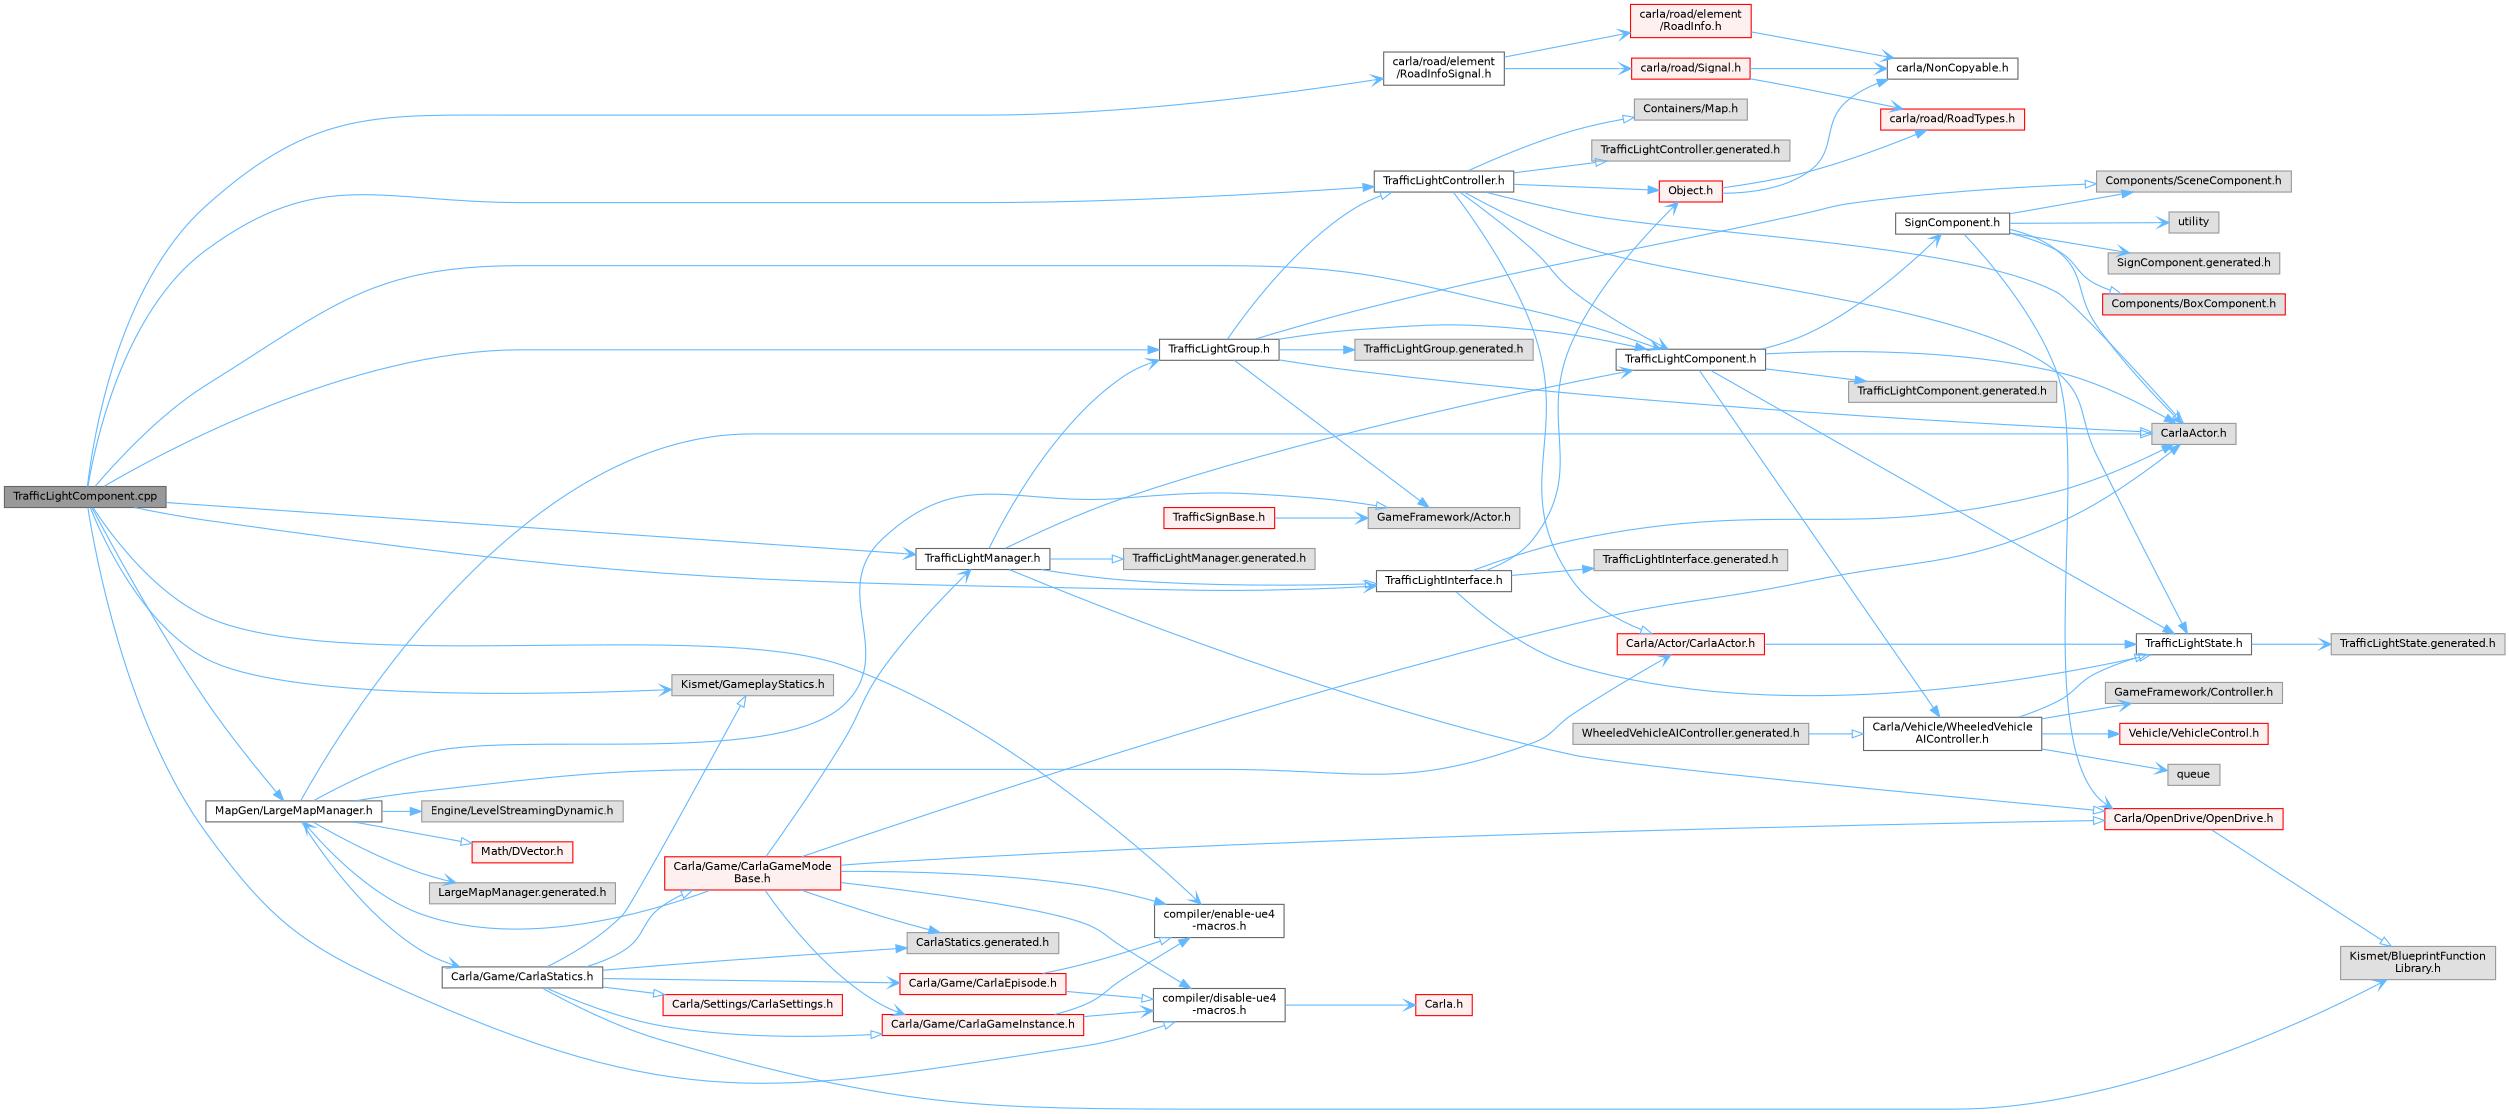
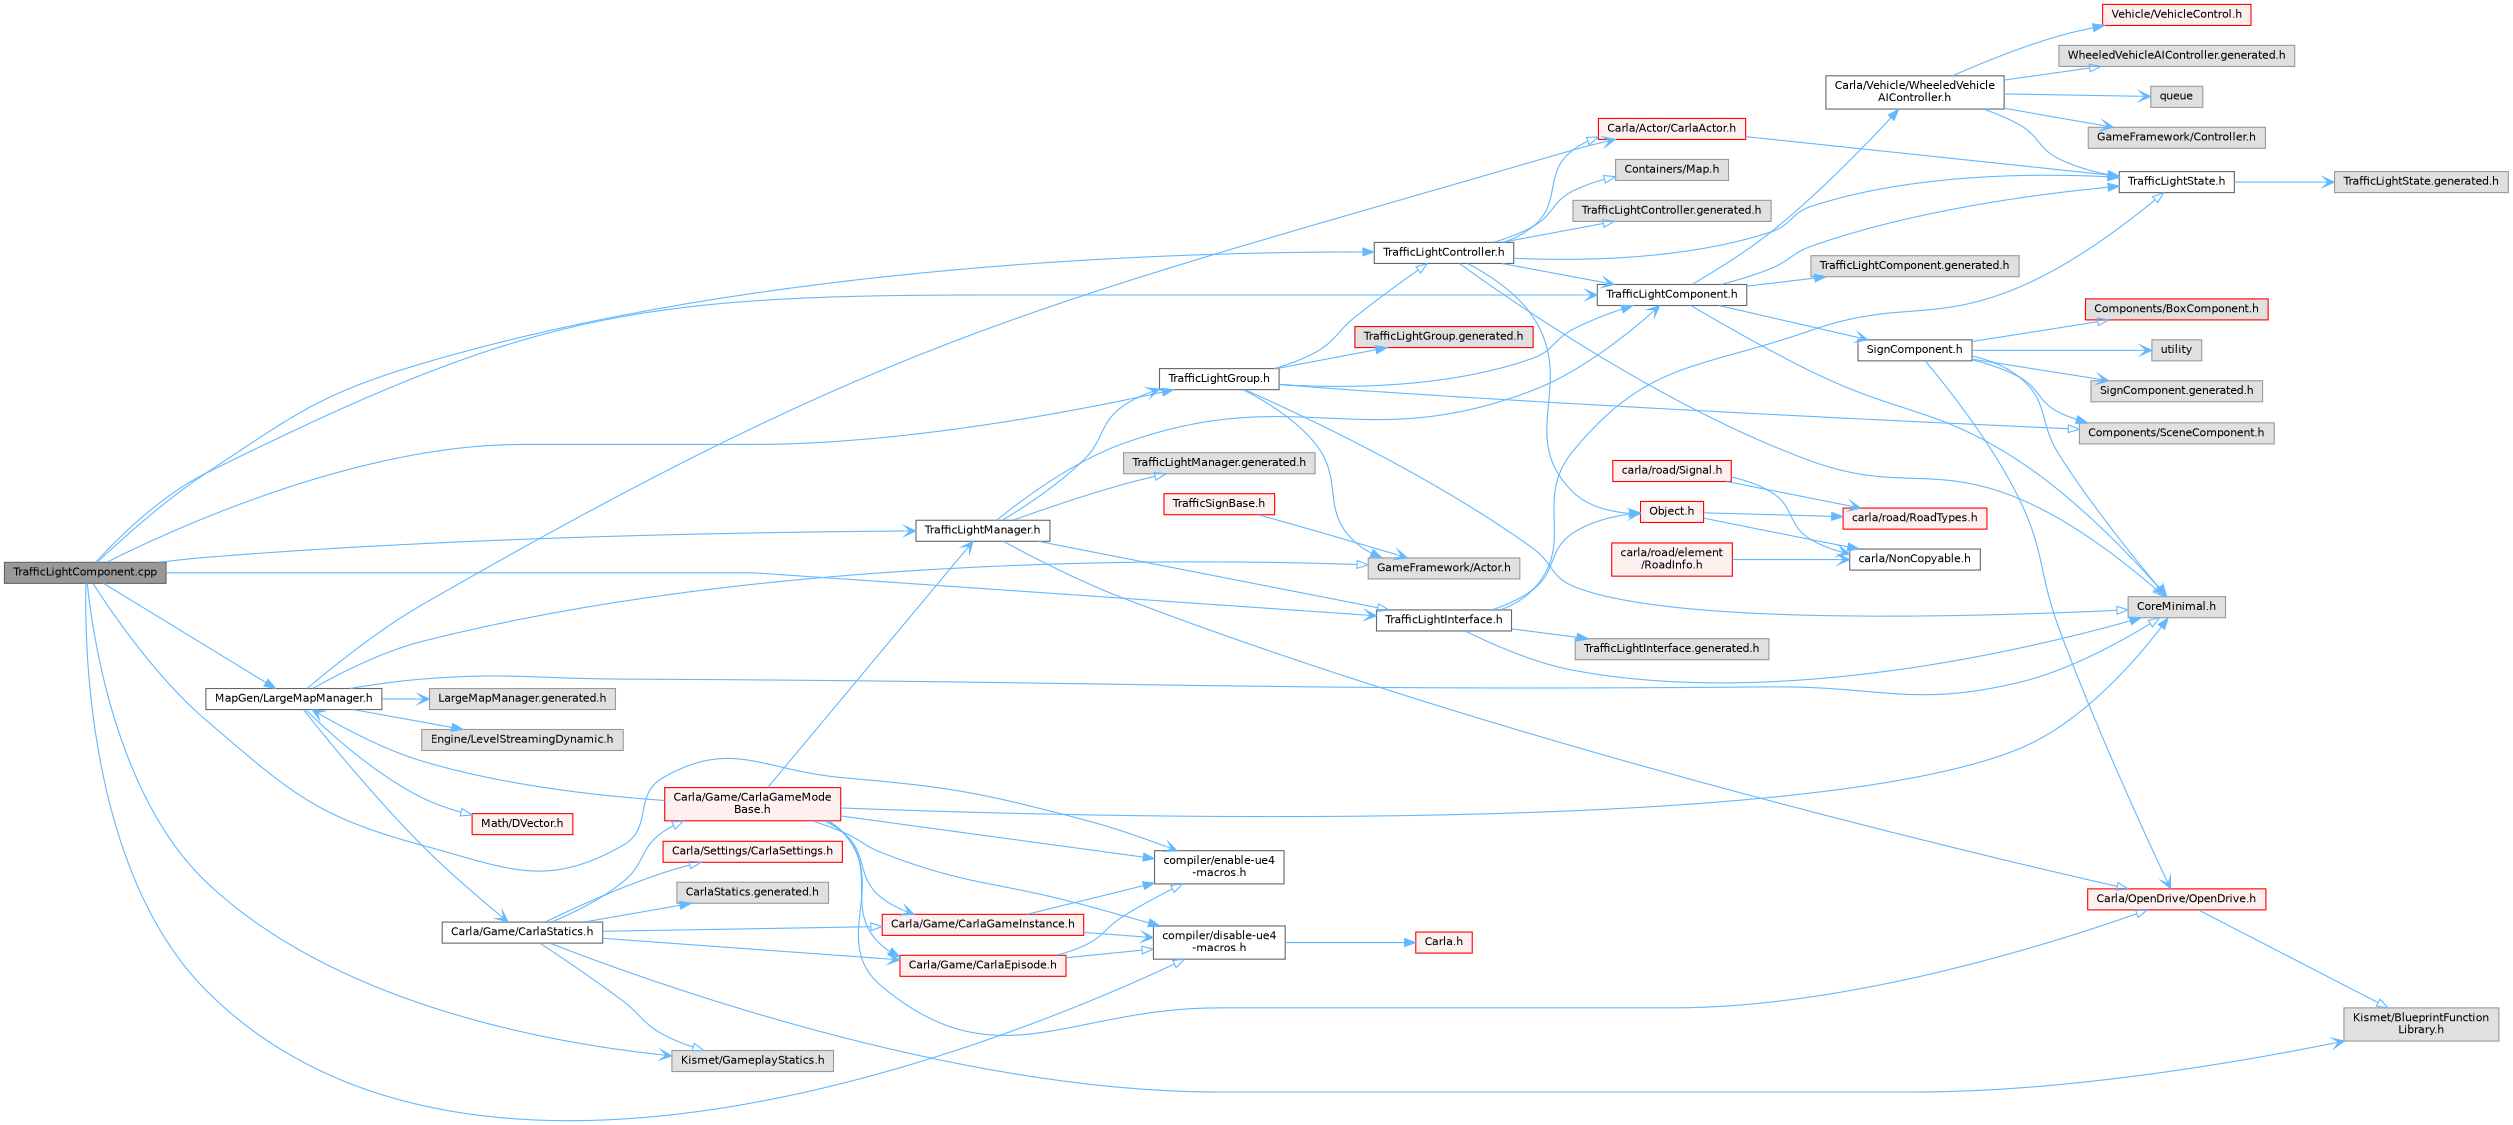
node "carla/road/element /RoadInfoSignal.h": removed
node "TrafficLightGroup.generated.h": color grey60 -> red
node "CarlaActor.h": label "CarlaActor.h" -> "CoreMinimal.h"
edge "WheeledVehicleAIController.generated.h" -> "Carla/Vehicle/WheeledVehicle AIController.h": reversed
edge "Carla/Game/CarlaGameMode Base.h" -> "CarlaStatics.generated.h": now "Carla/Game/CarlaGameMode Base.h" -> "Carla/Game/CarlaEpisode.h"
edge "compiler/disable-ue4 -macros.h" -> "Carla.h": arrowhead vee -> normal
